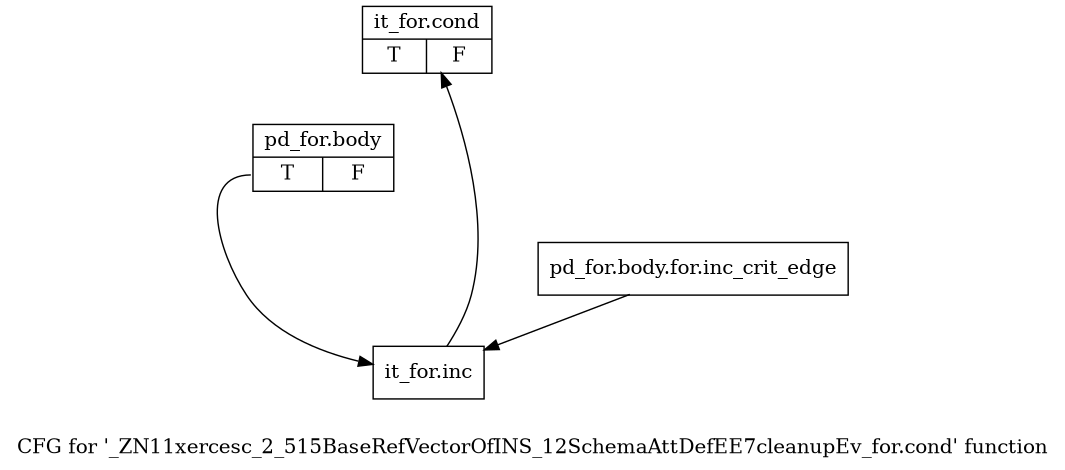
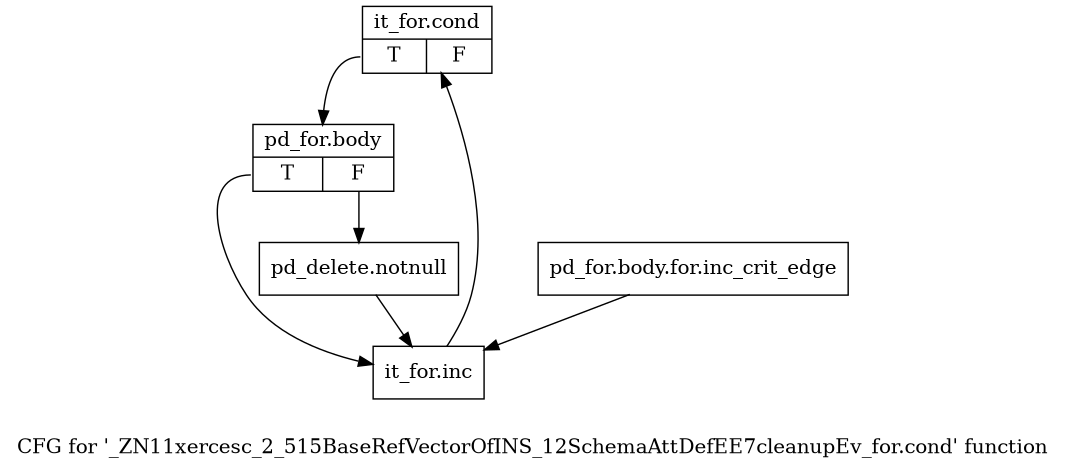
edge "it_for.cond" -> "pd_for.body": added
node "pd_delete.notnull": added
